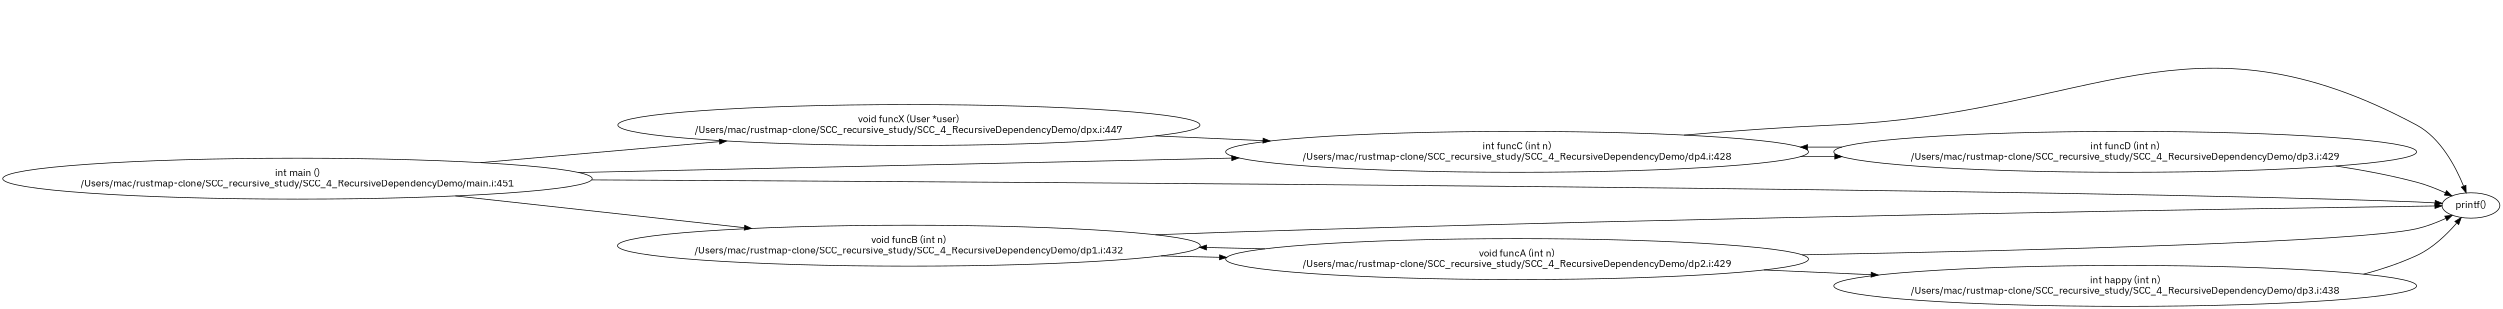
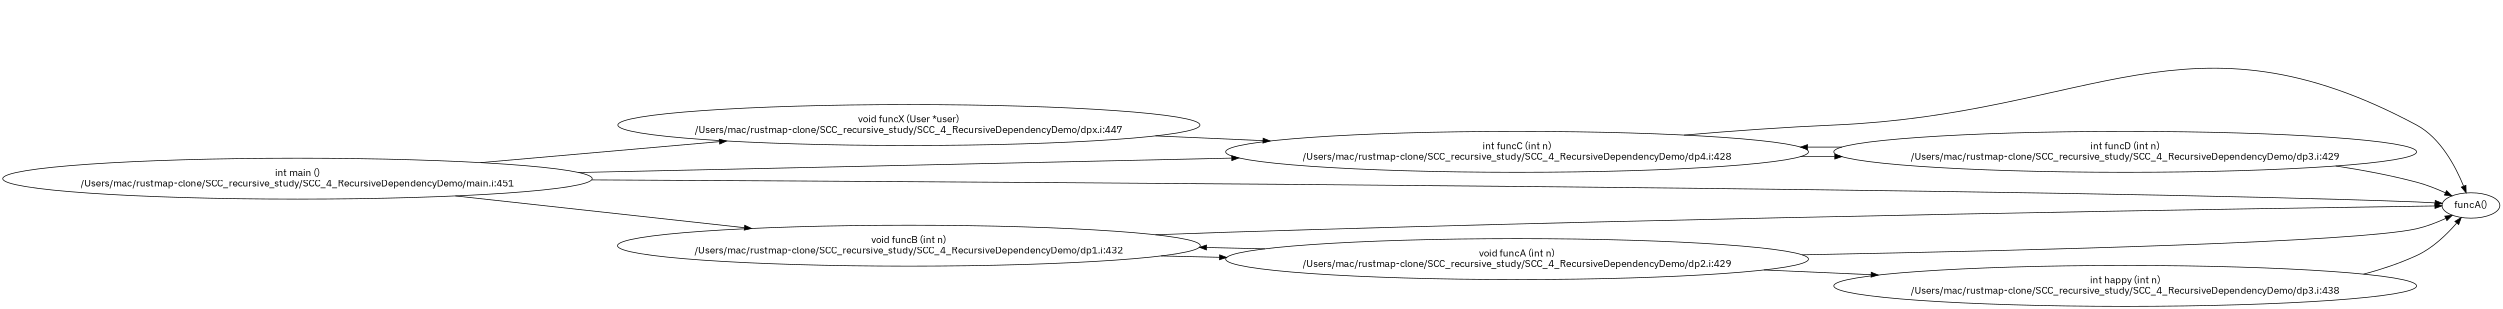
node "printf()": label "printf()" -> "funcA()"
